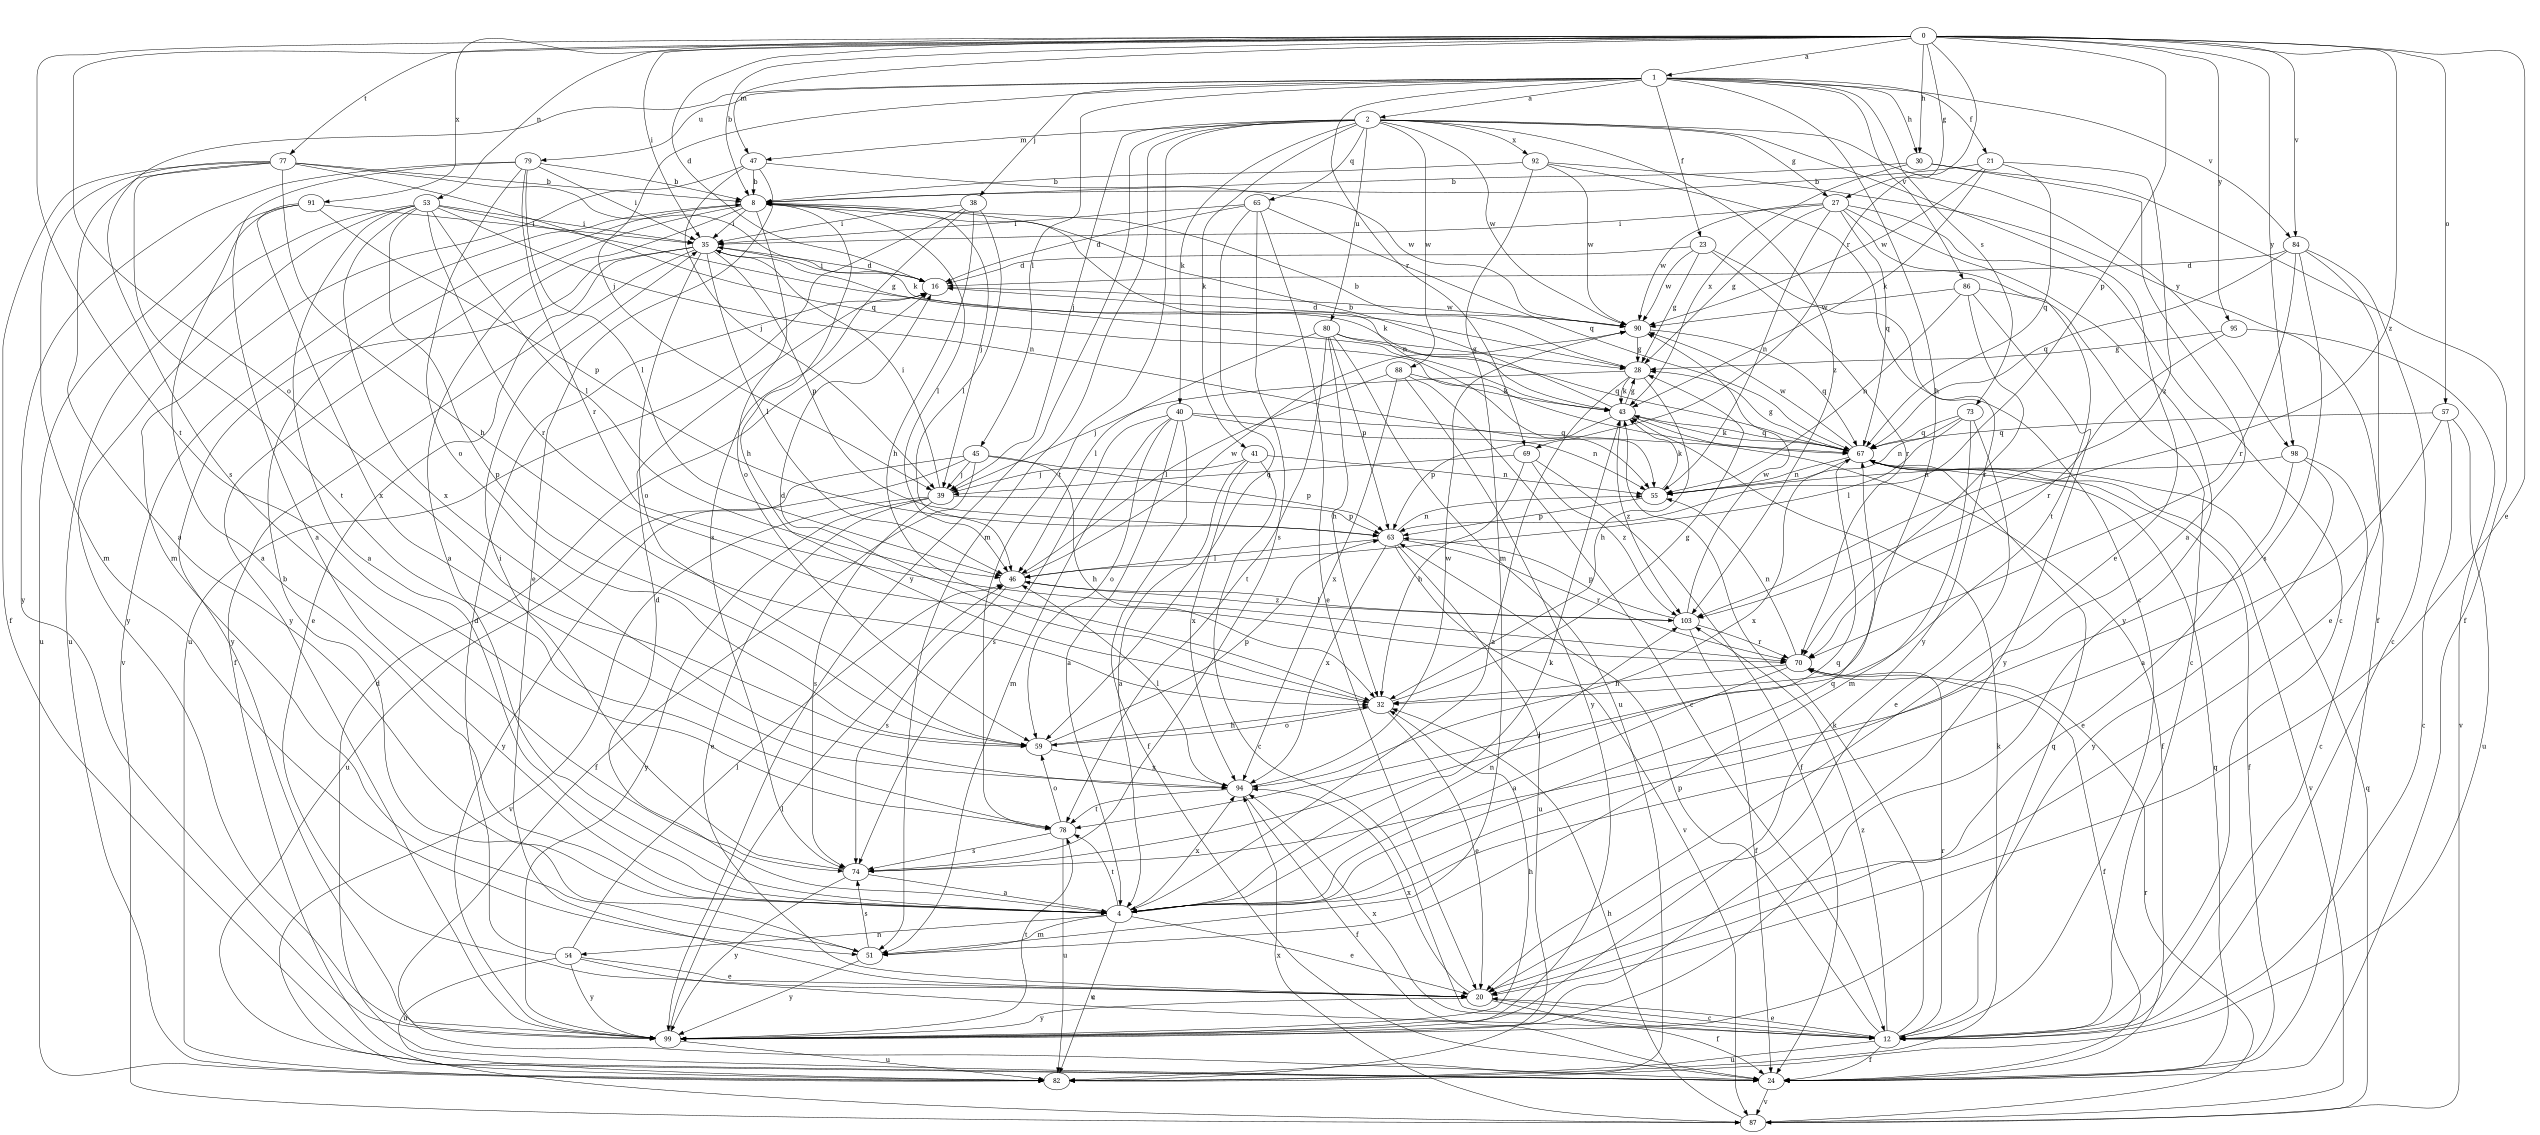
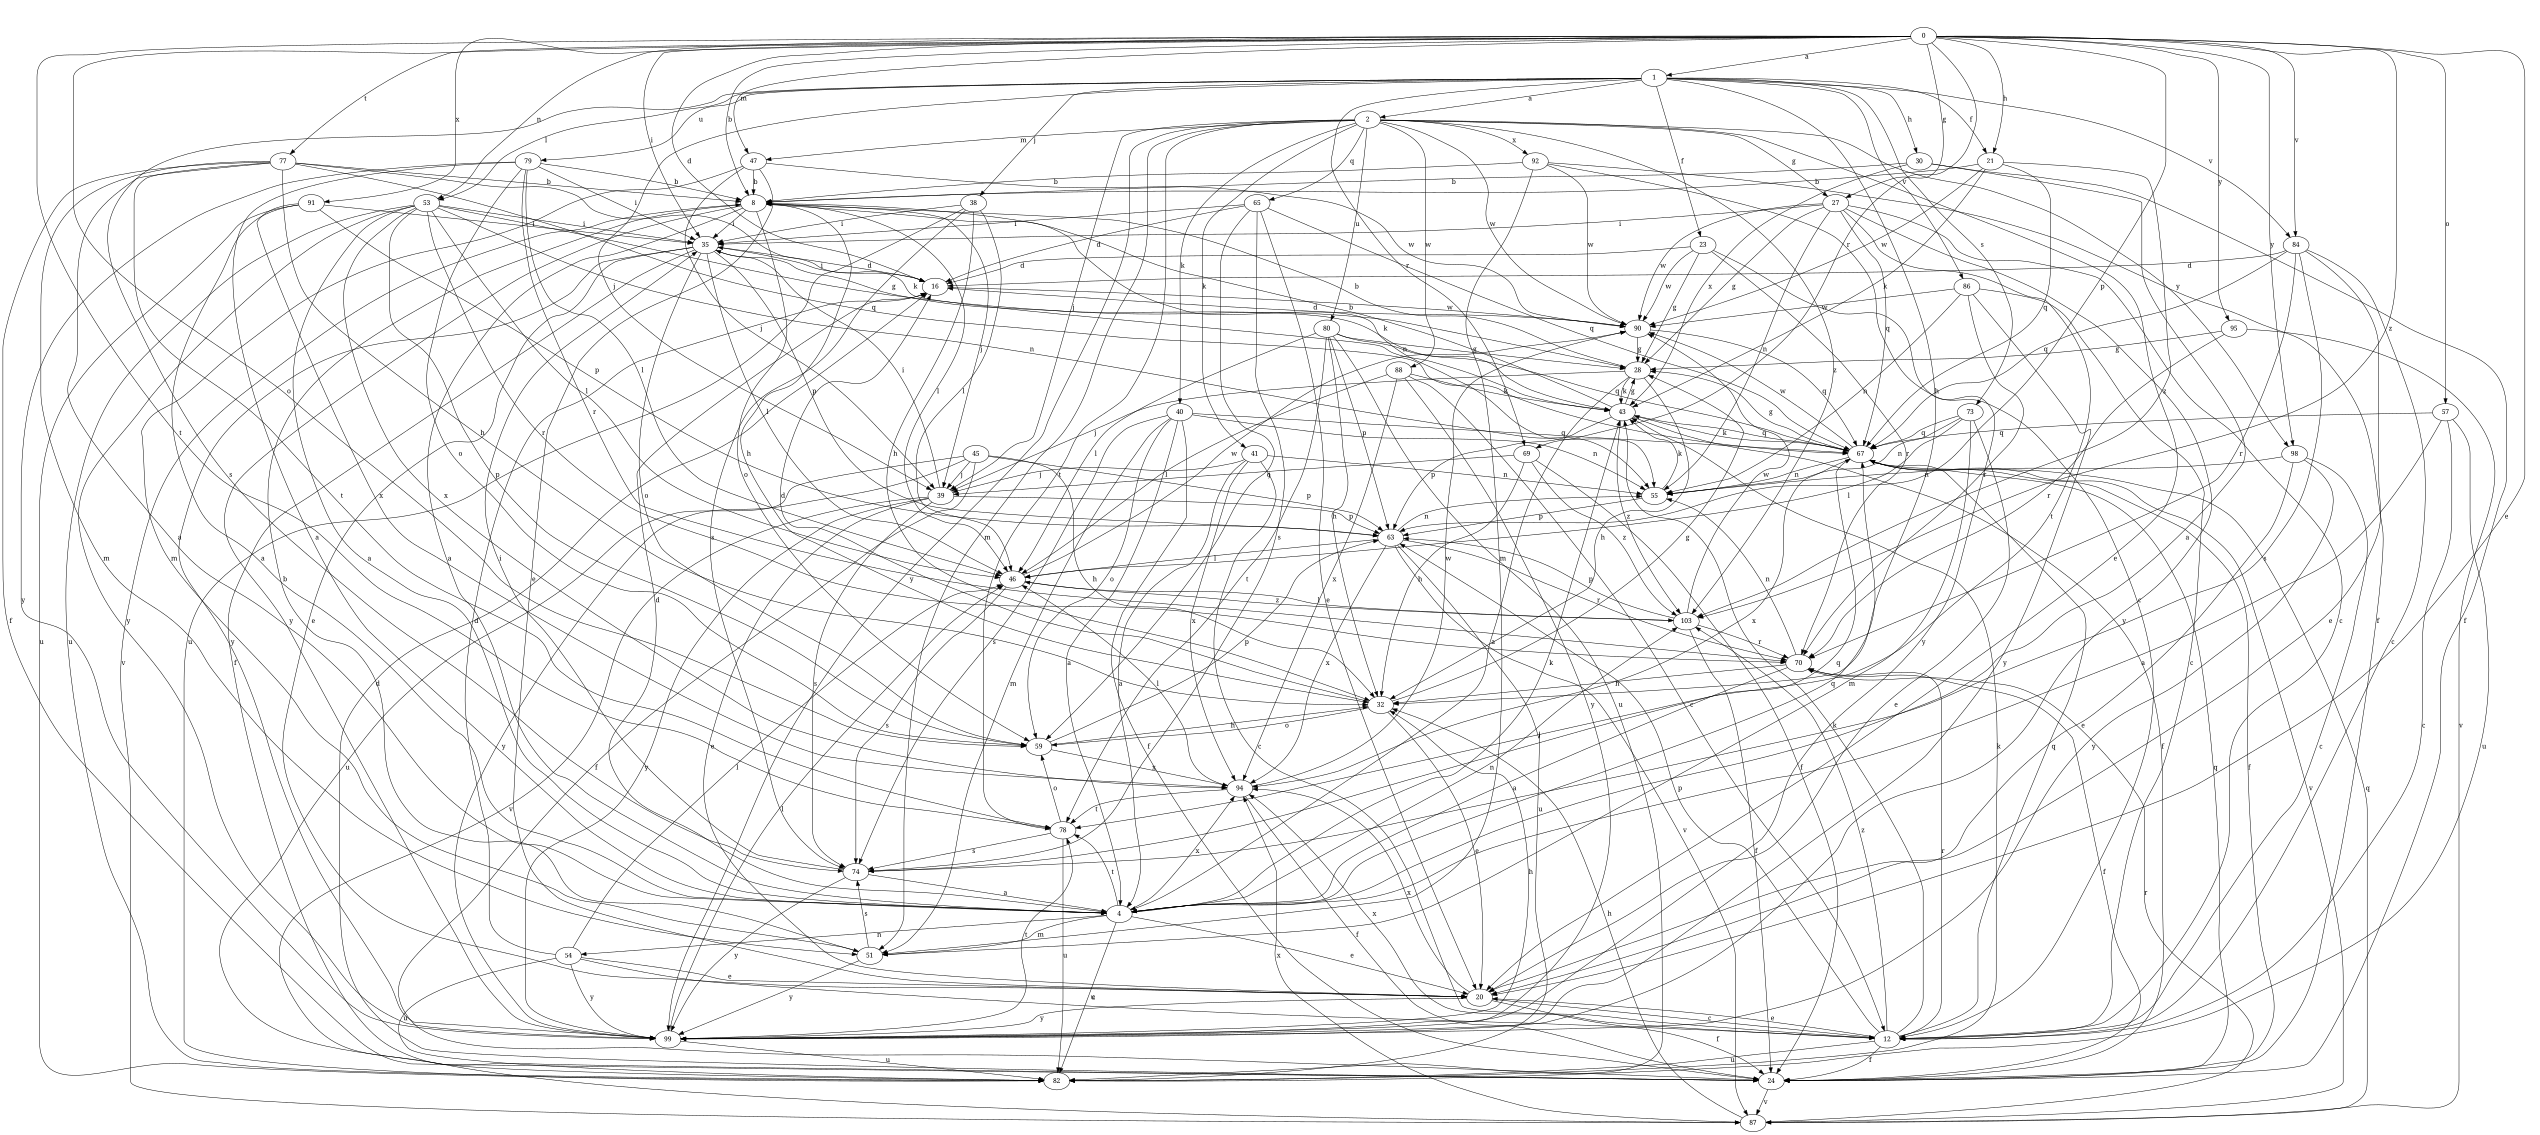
edge "0" -> "30": now "0" -> "21"
edge "1" -> "45": now "1" -> "53"
